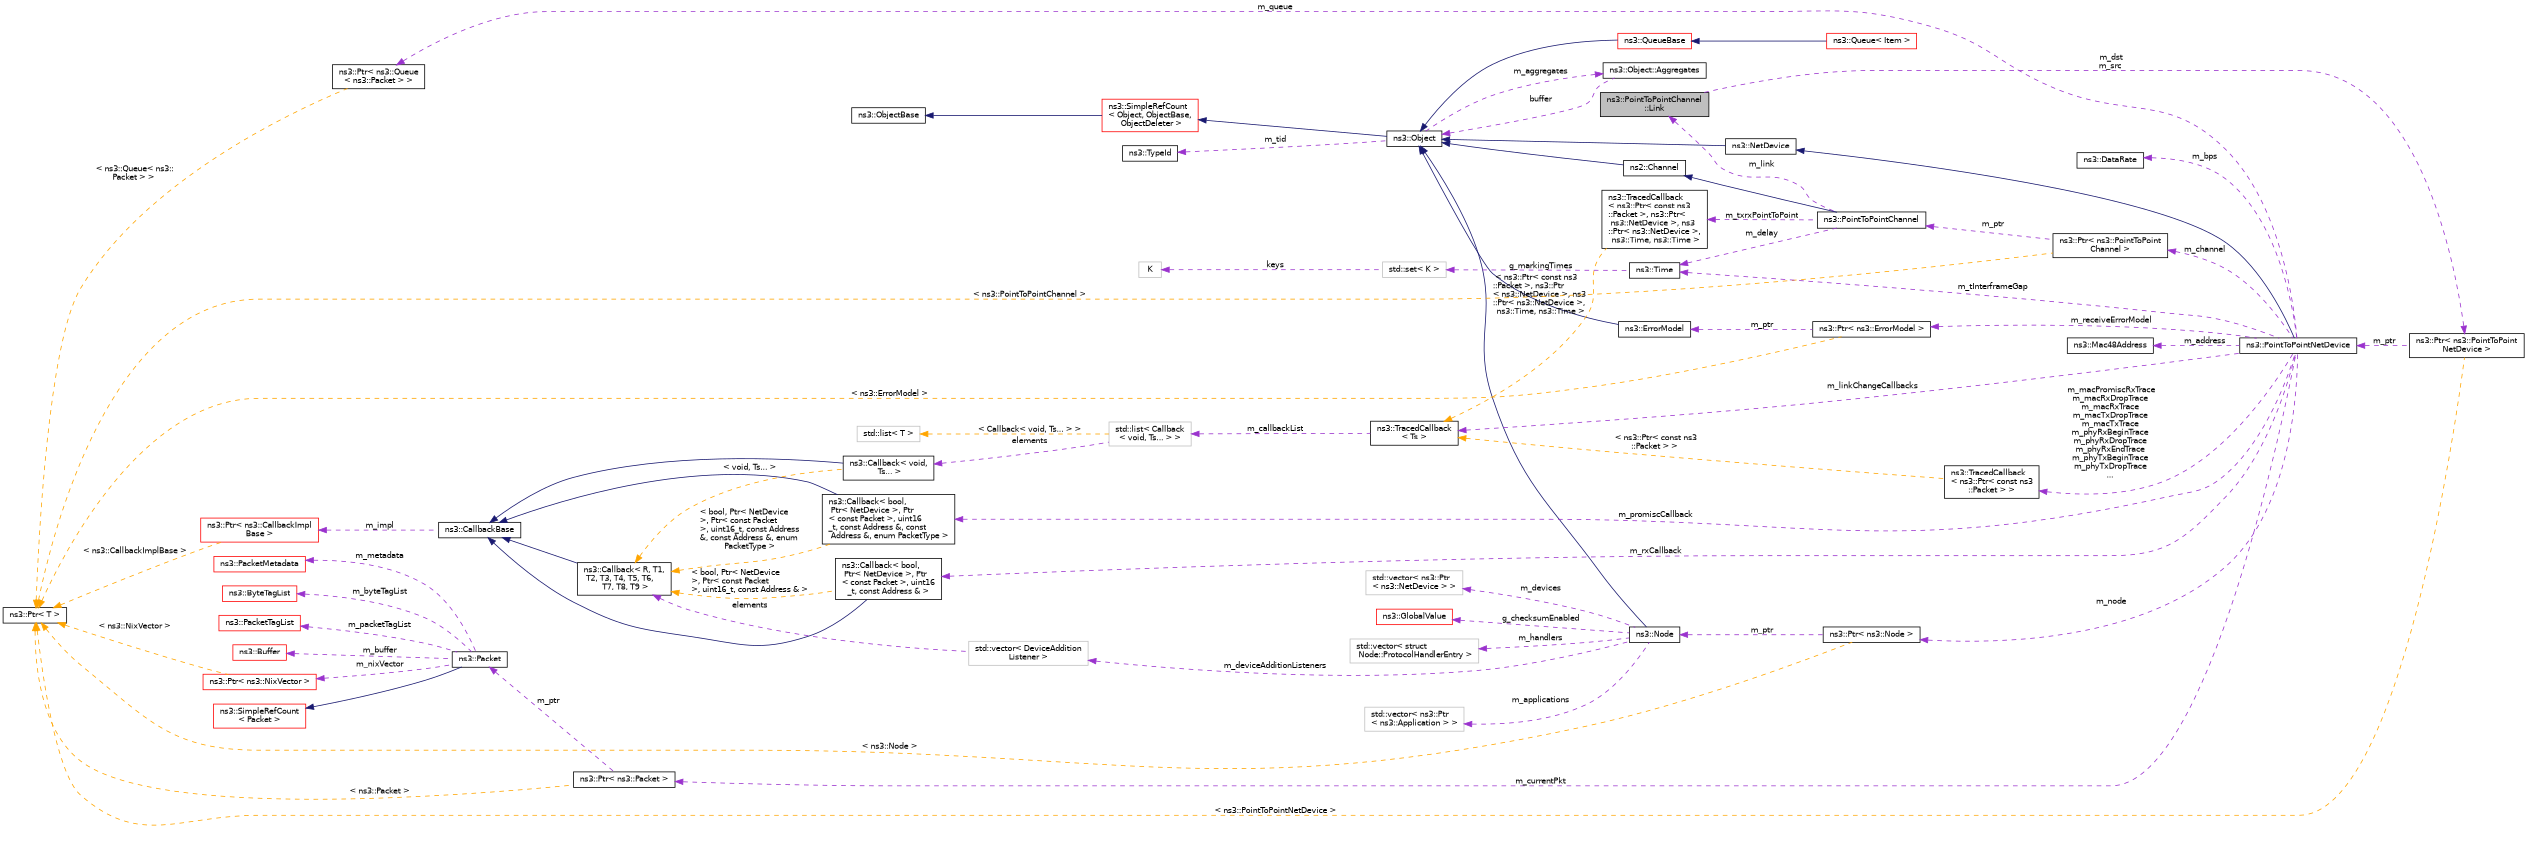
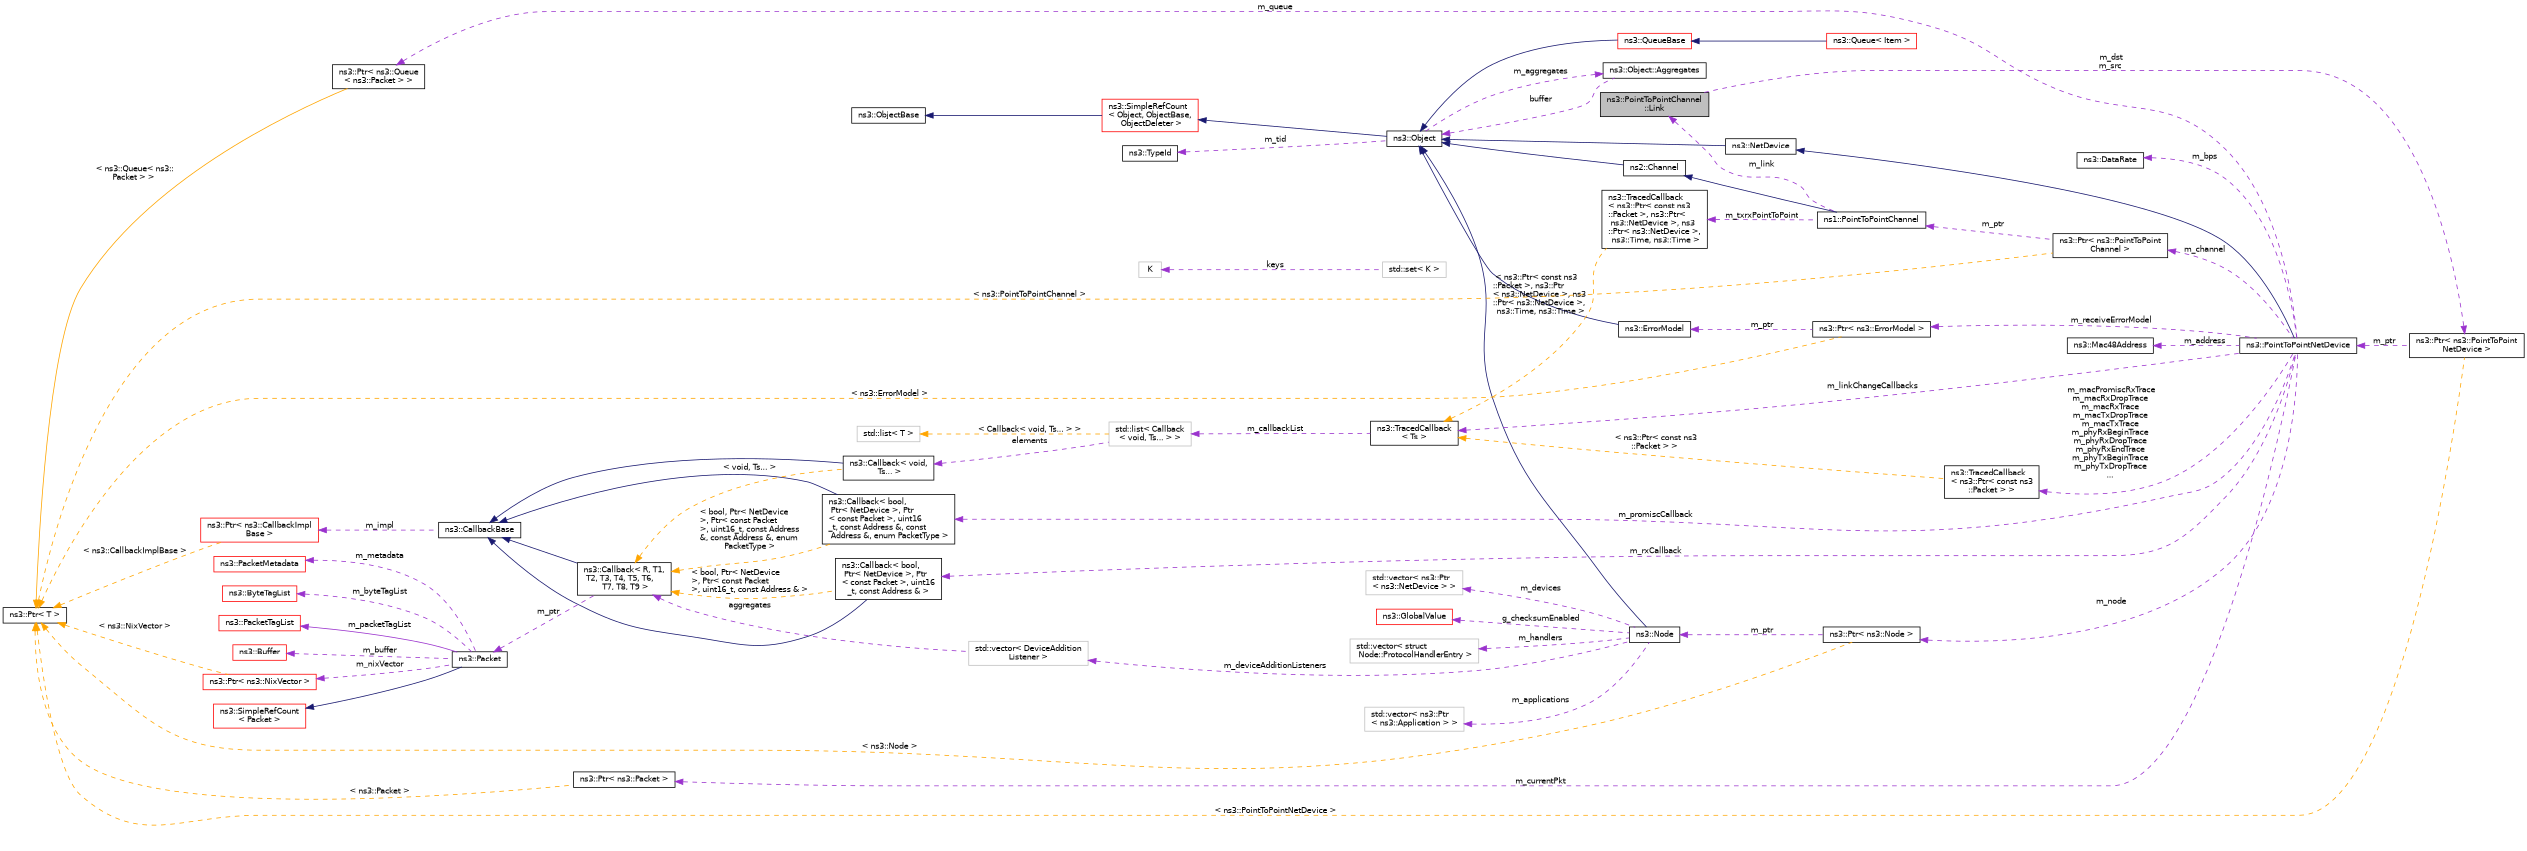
node "ns3::PointToPointChannel": label "ns3::PointToPointChannel" -> "ns1::PointToPointChannel"
node "ns3::Time": removed
edge "ns3::Ptr< ns3::Queue < ns3::Packet > >" -> "ns3::Ptr< T >": style dashed -> solid
edge "std::vector< DeviceAddition Listener >" -> "ns3::Callback< R, T1, T2, T3, T4, T5, T6, T7, T8, T9 >": label " elements" -> " aggregates"
edge "ns3::Packet" -> "ns3::PacketTagList": style dashed -> solid
edge "ns3::Ptr< ns3::Packet >" -> "ns3::Packet": now "ns3::Callback< R, T1, T2, T3, T4, T5, T6, T7, T8, T9 >" -> "ns3::Packet"
